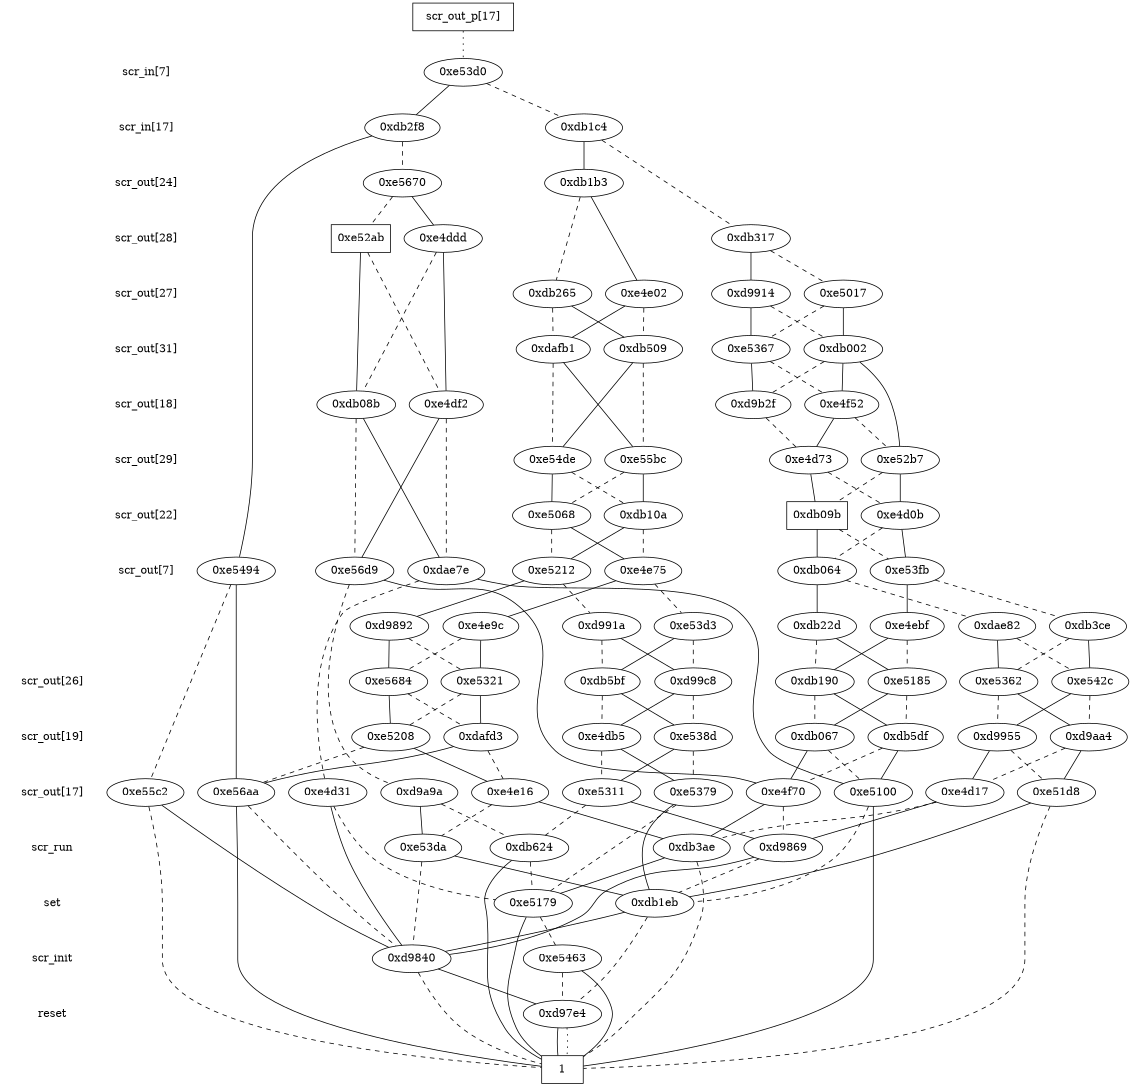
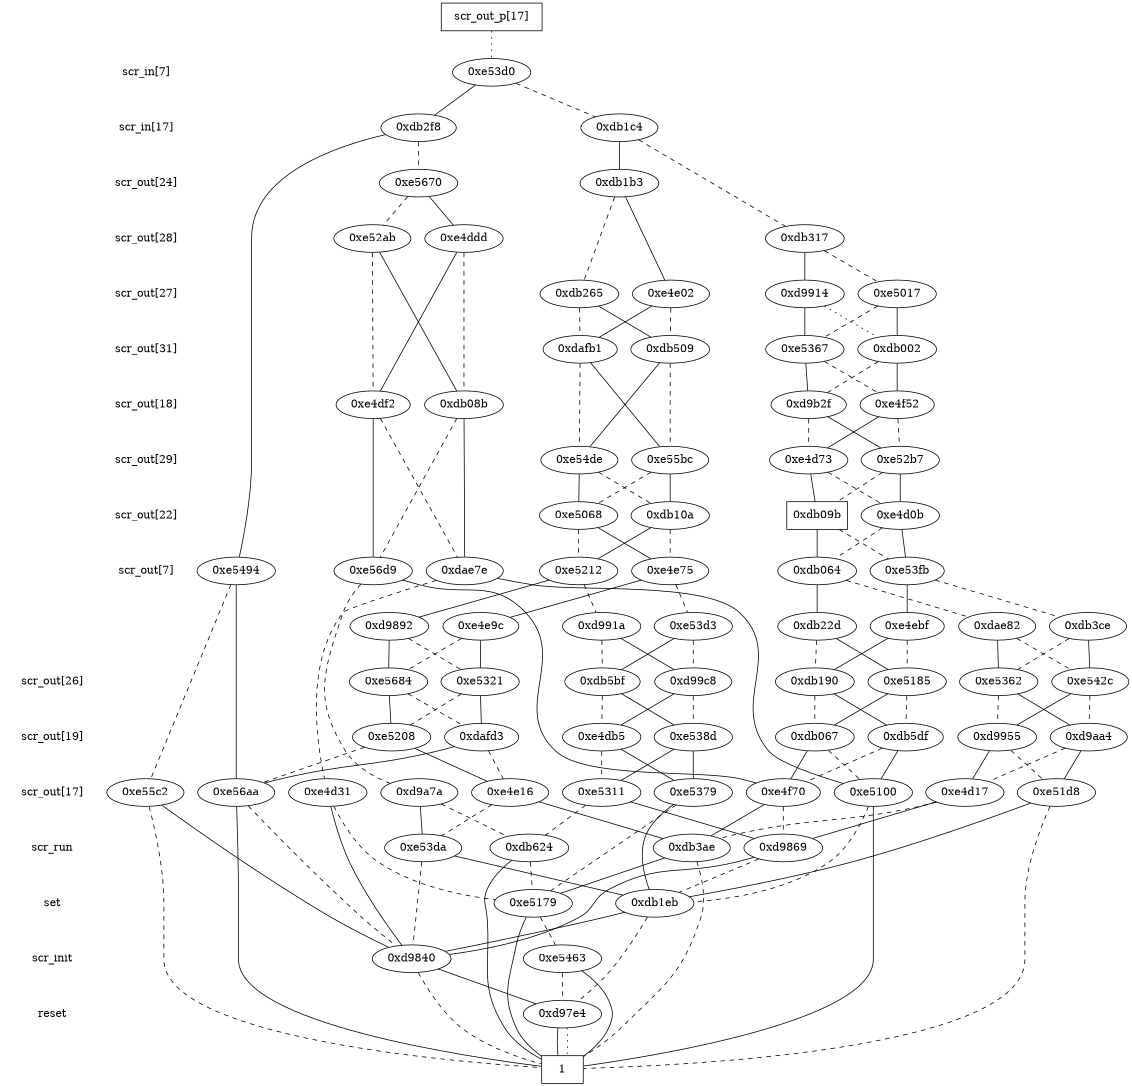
node "0xe52ab": shape box -> ellipse
edge "0xd9914" -- "0xdb002": style dashed -> dotted
edge "0xdb002" -- "0xe52b7": now "0xd9b2f" -- "0xe52b7"
edge "0xe538d" -- "0xe5379": style dashed -> solid
node "0xd9a9a": label "0xd9a9a" -> "0xd9a7a"
